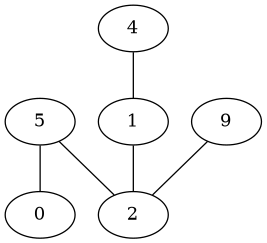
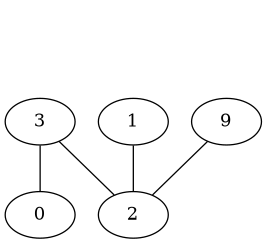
node "4": removed
node "5": label "5" -> "3"
